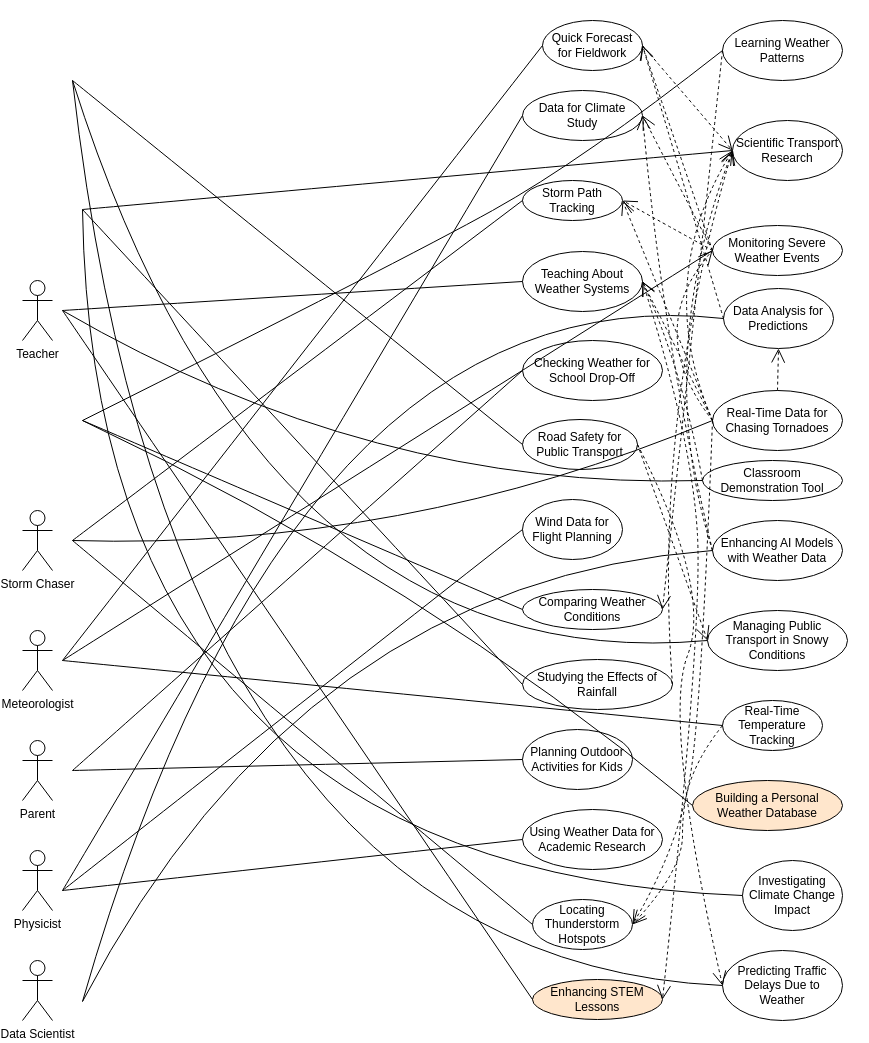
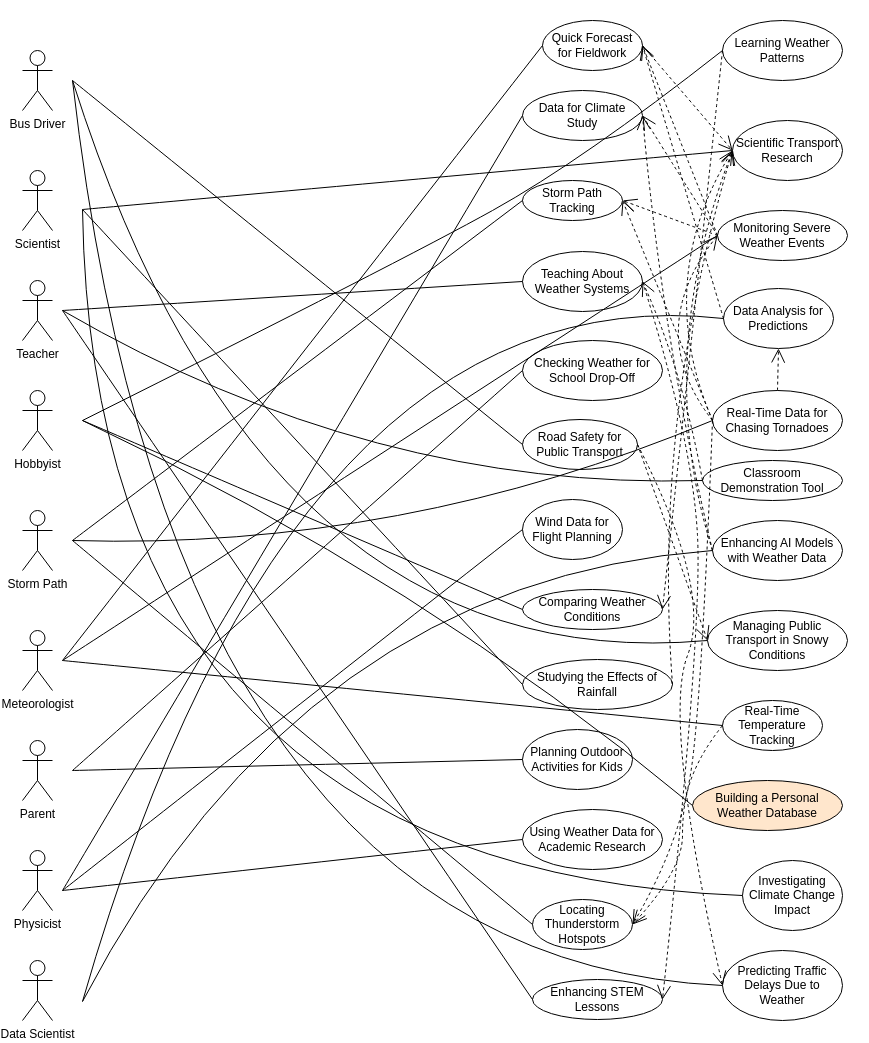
node "Bus Driver": added
node "Scientist": added
node "Monitoring Severe Weather Events": moved (778, 251) -> (783, 236)
edge "Real-Time Data for Chasing Tornadoes" -> "Teaching About Weather Systems": removed
node "Hobbyist": added
node "Storm Chaser": label "Storm Chaser" -> "Storm Path"
node "Enhancing STEM Lessons": fillcolor #ffe6cc -> #ffffff
